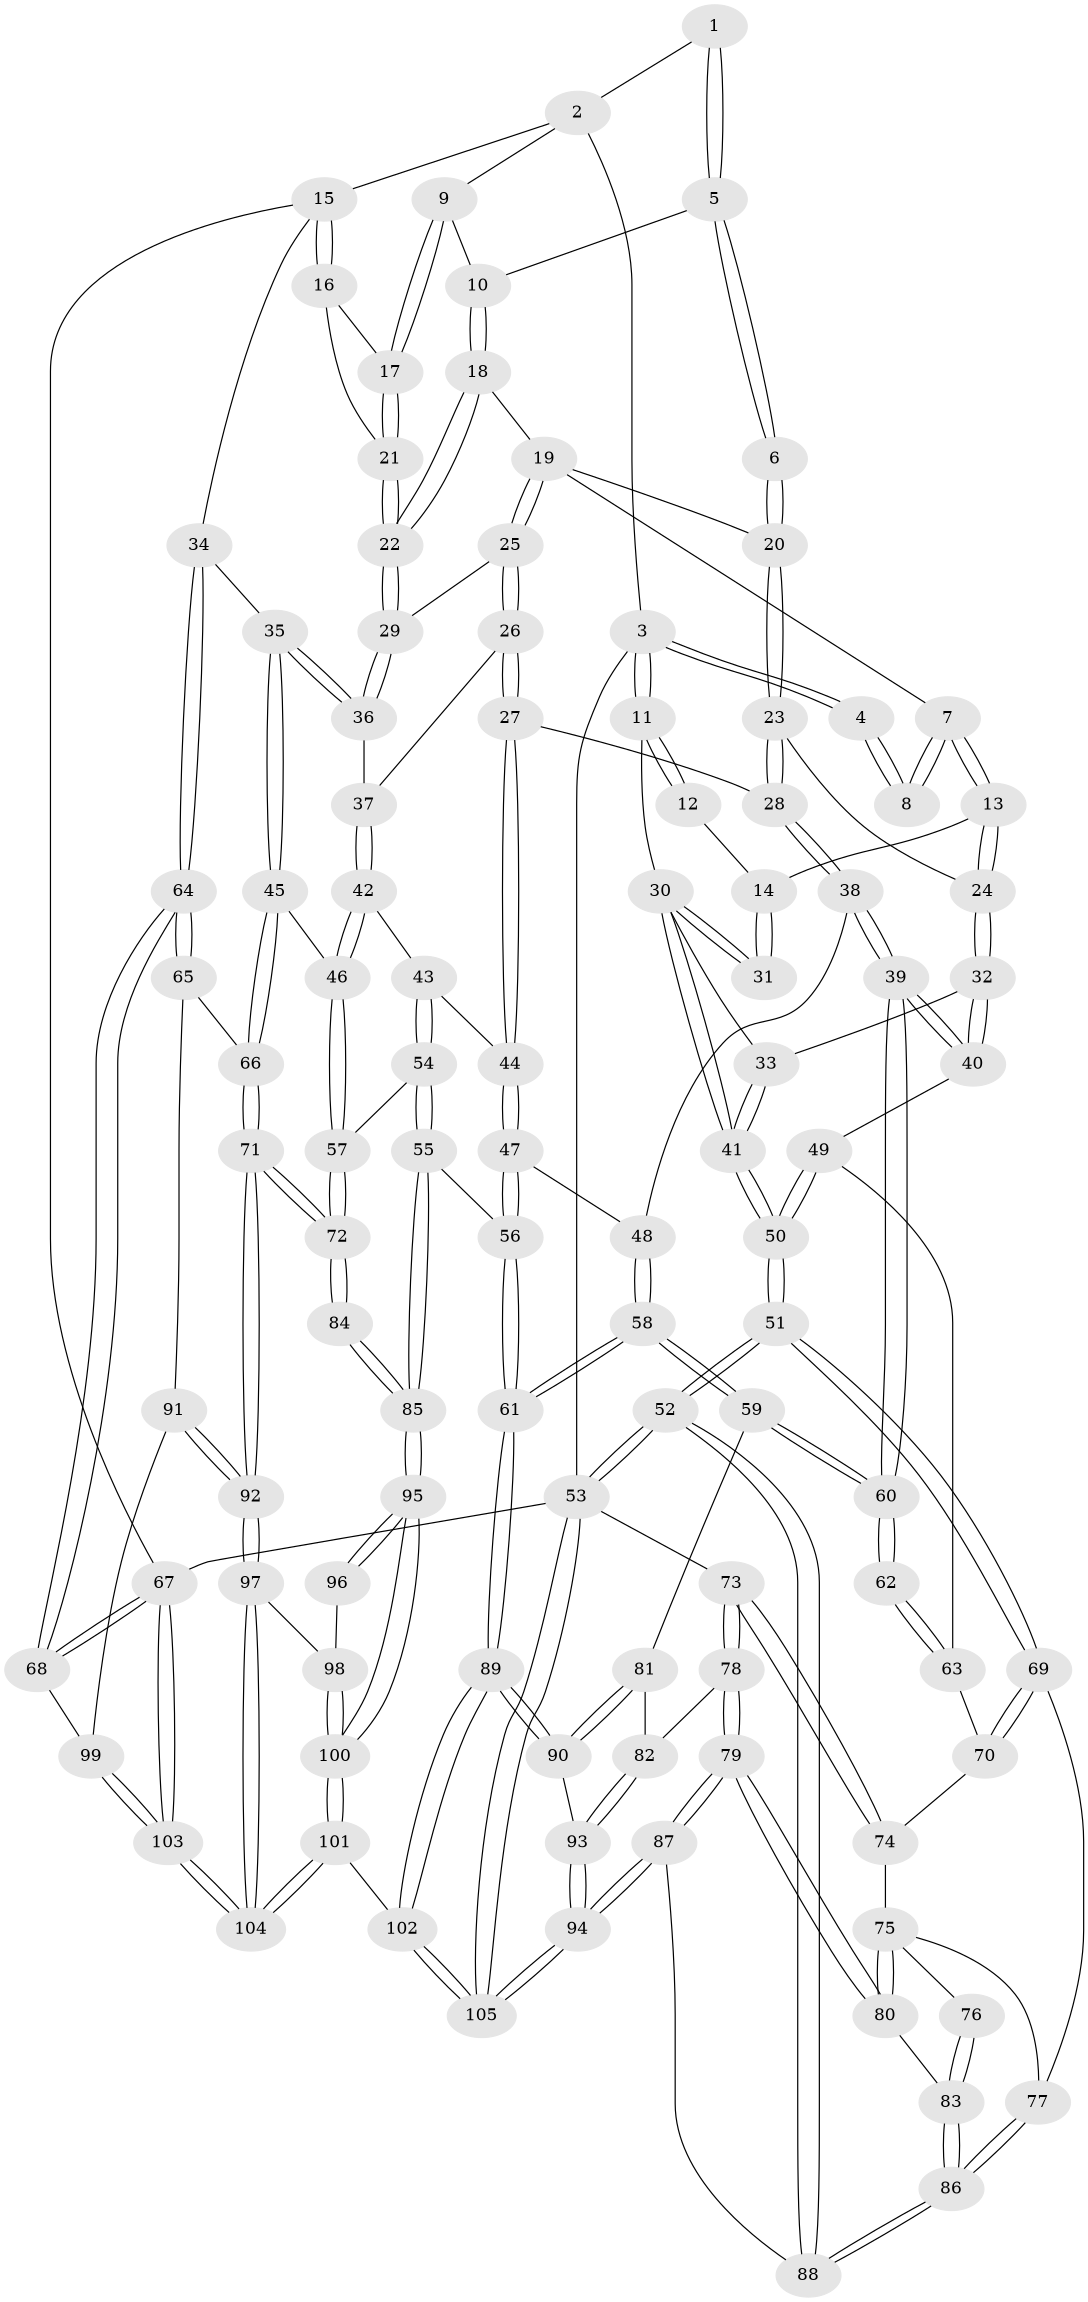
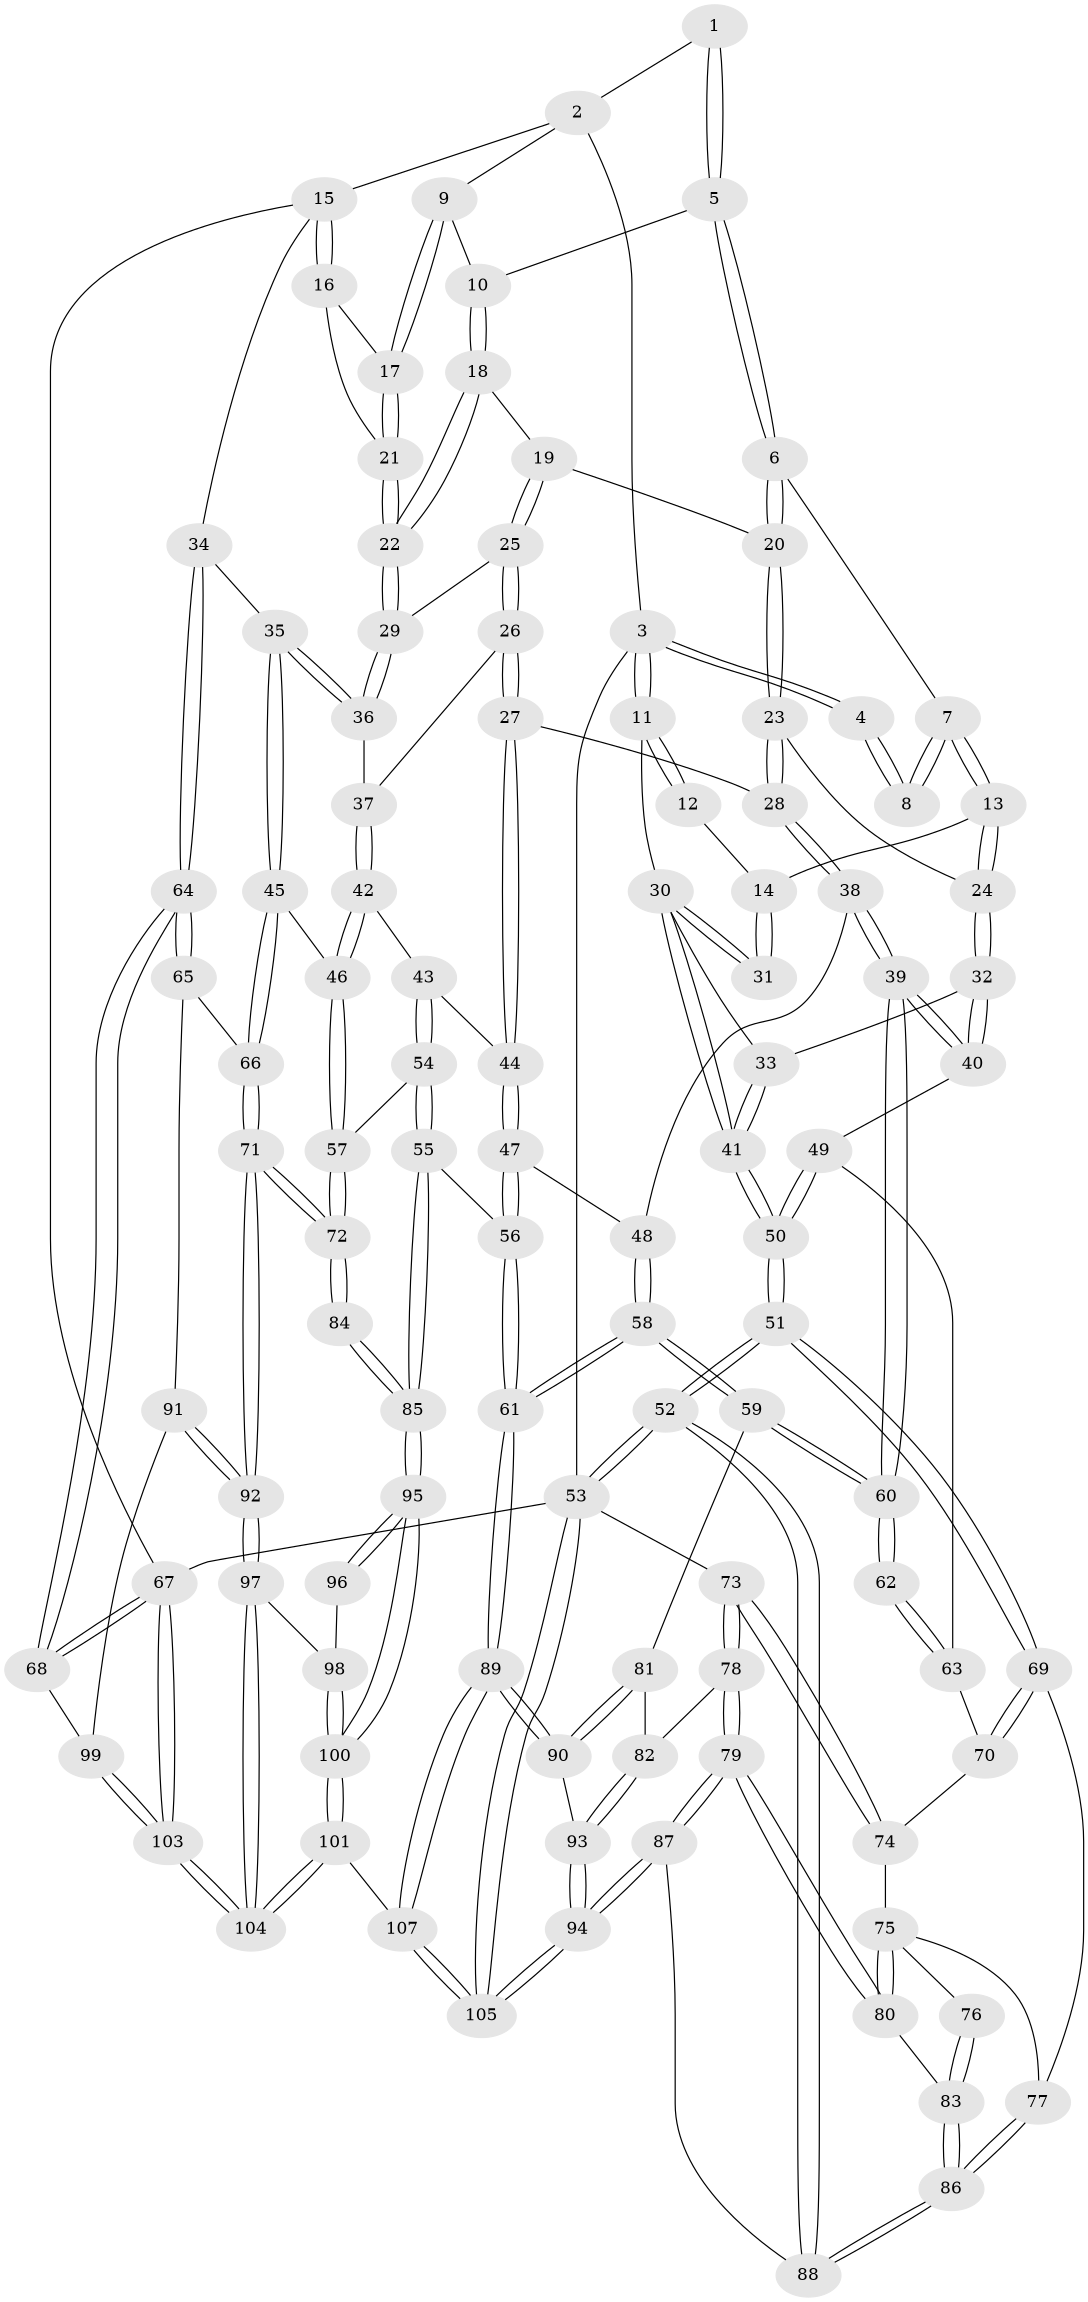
edge "19" -- "7": now "6" -- "7"
node "102": label "102" -> "107"
